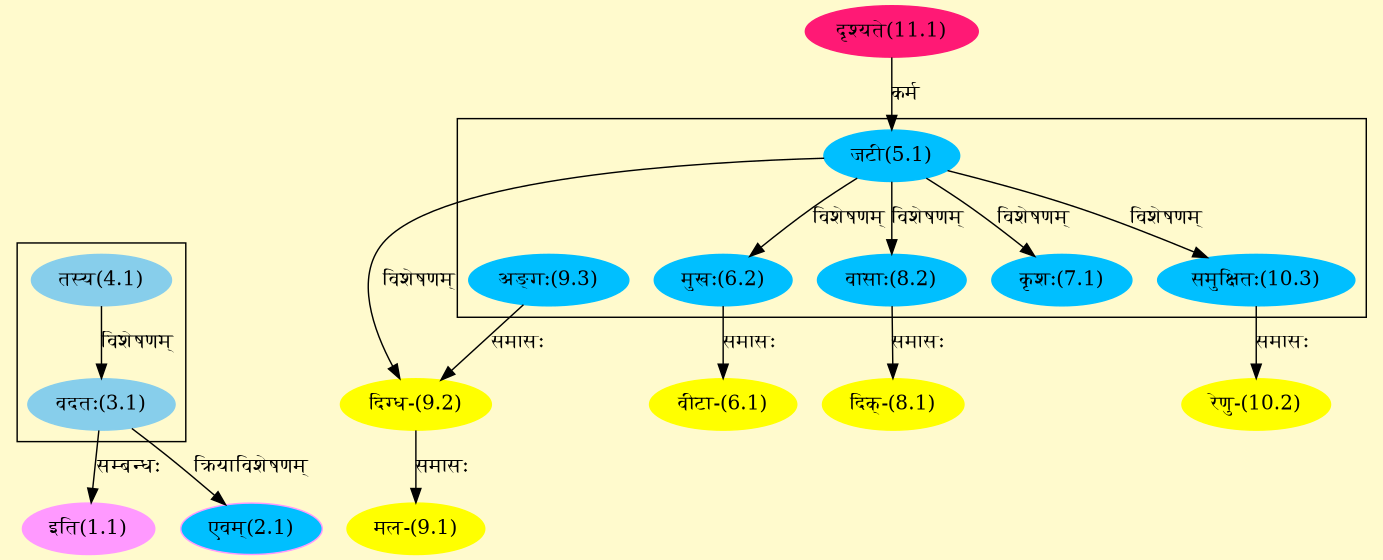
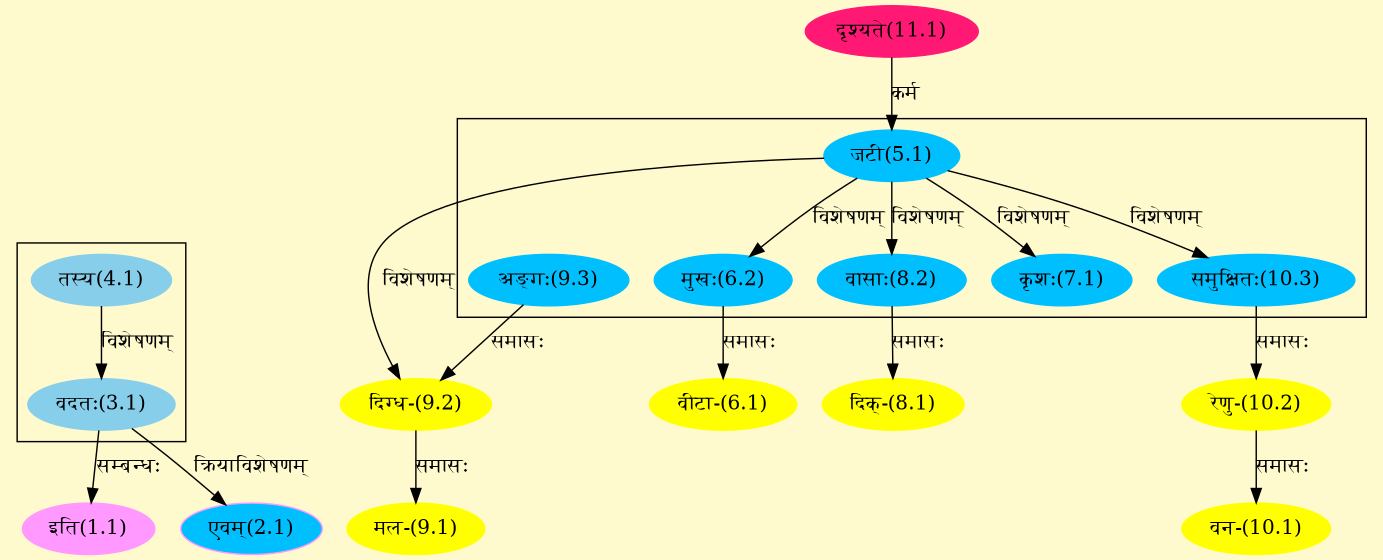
node "वन-(10.1)": added
